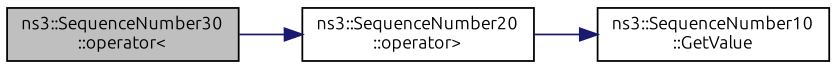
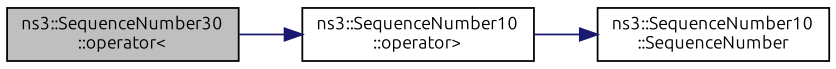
node "ns3::SequenceNumber20 ::operator>": label "ns3::SequenceNumber20 ::operator>" -> "ns3::SequenceNumber10 ::operator>"
node "ns3::SequenceNumber10 ::GetValue": label "ns3::SequenceNumber10 ::GetValue" -> "ns3::SequenceNumber10 ::SequenceNumber"
